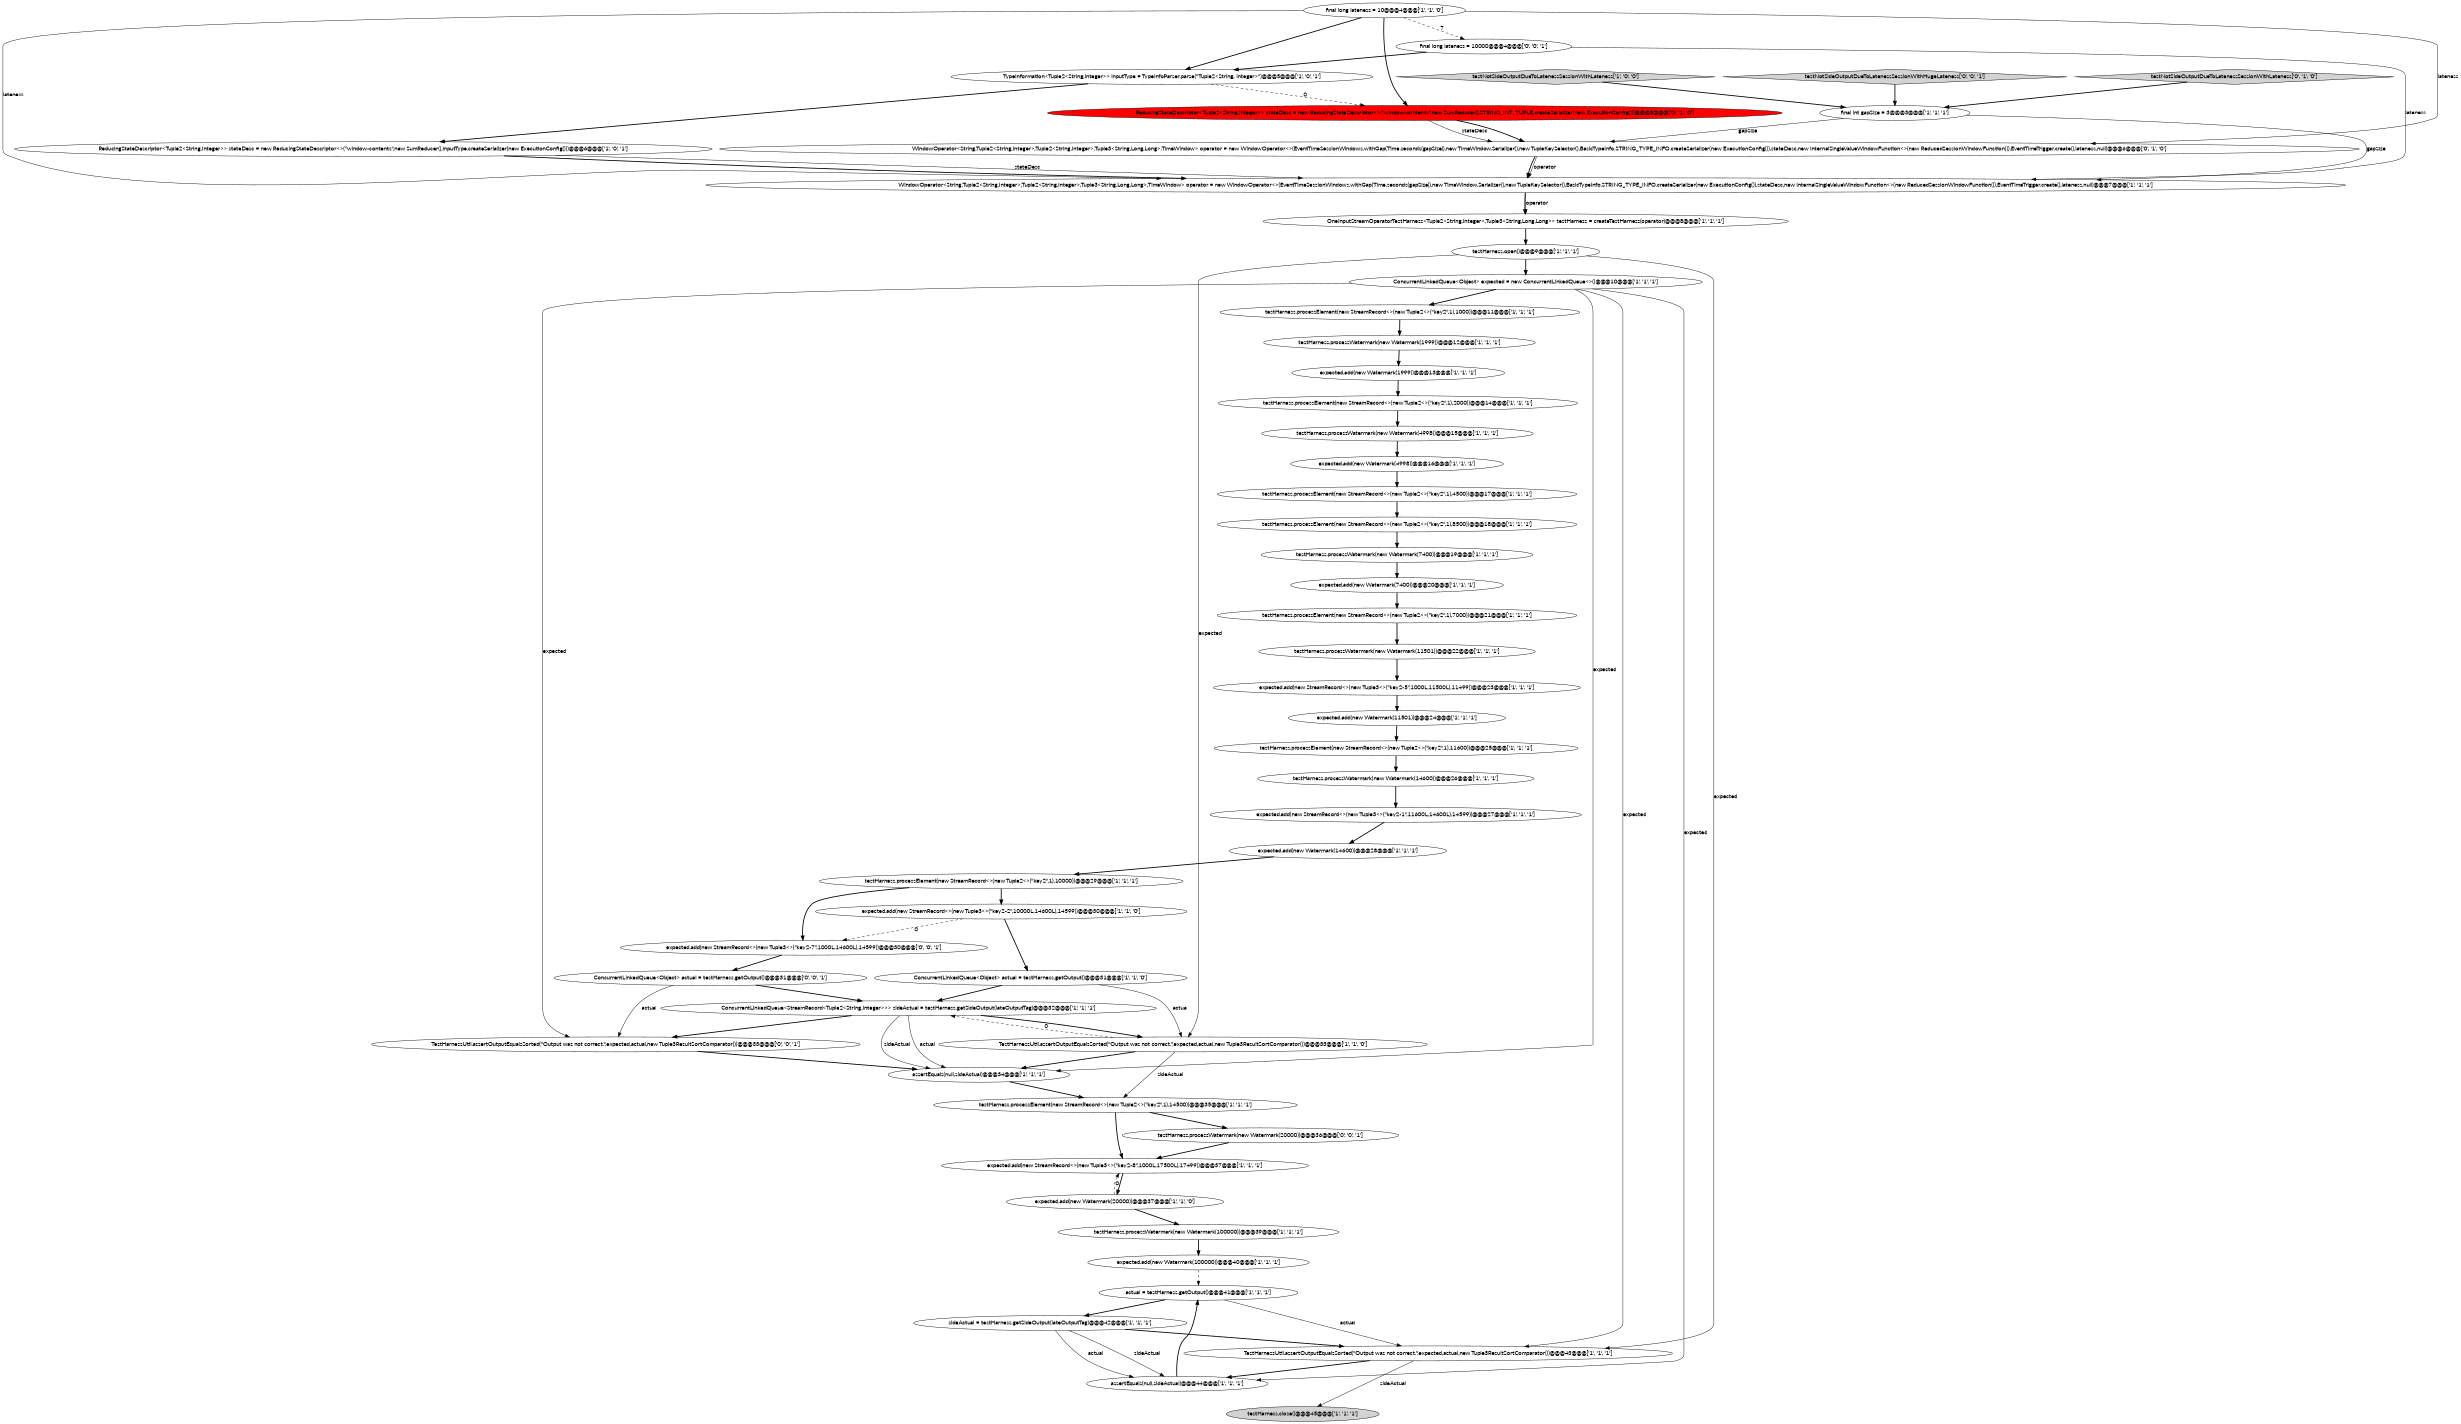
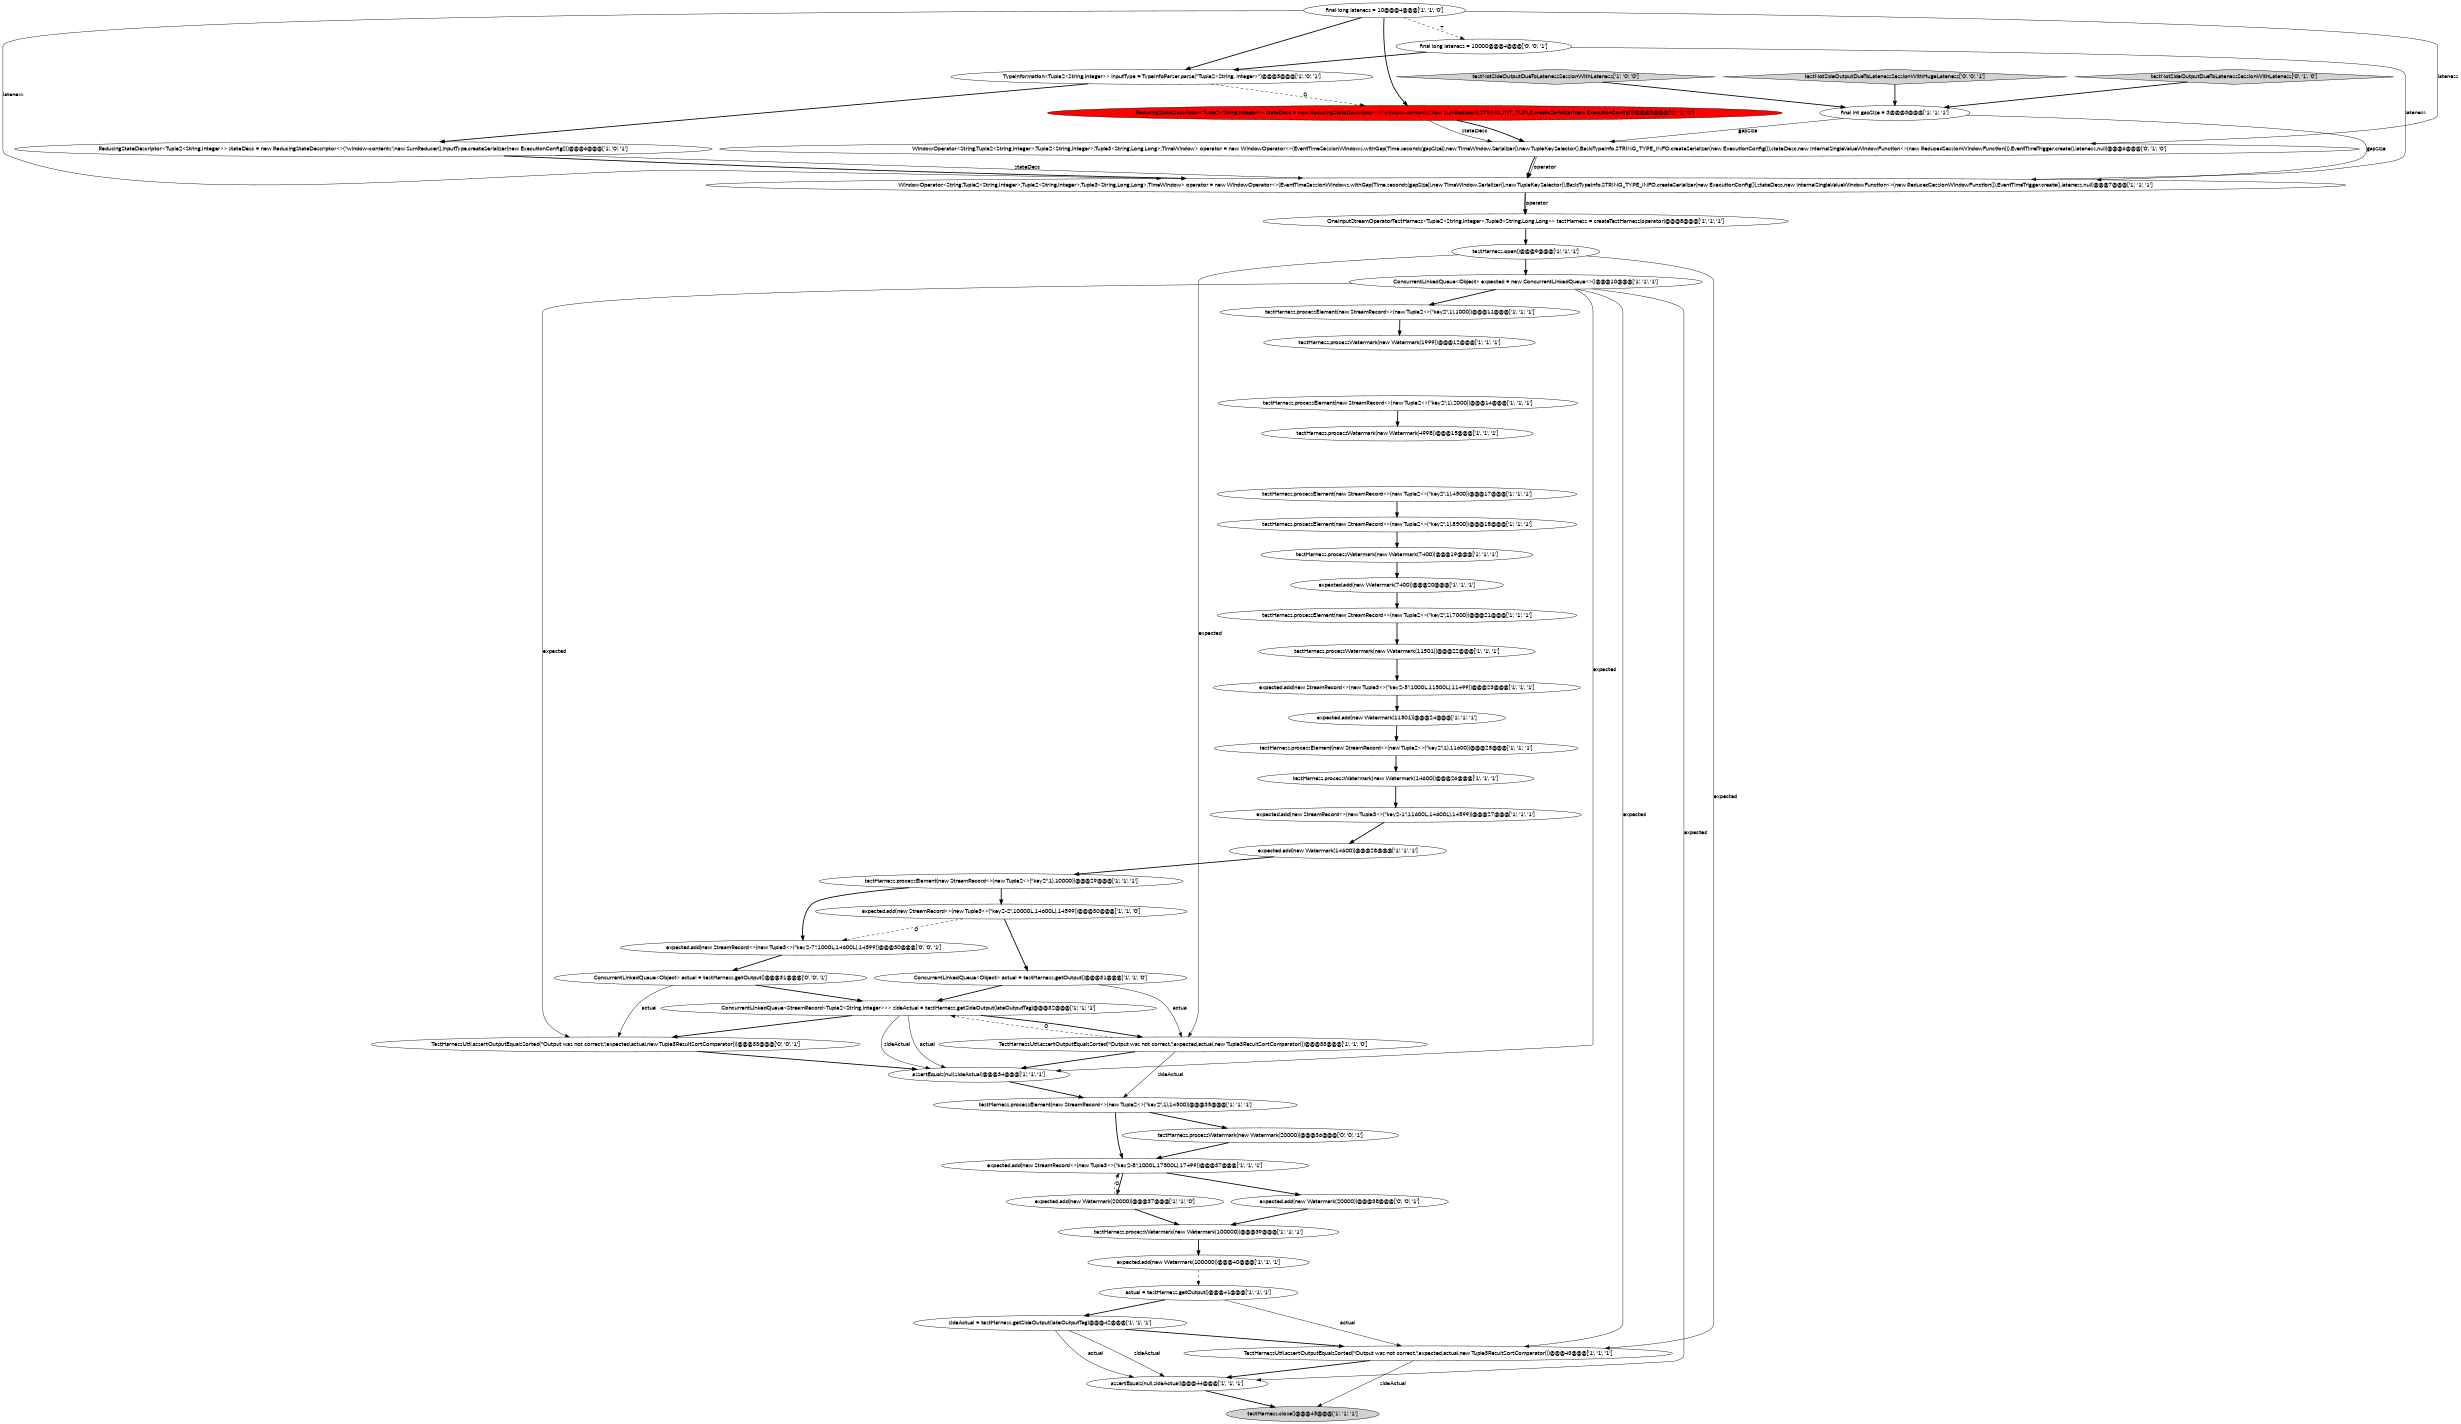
node "expected.add(new Watermark(1999))@@@13@@@['1', '1', '1']": removed
node "expected.add(new Watermark(4998))@@@16@@@['1', '1', '1']": removed
node "expected.add(new Watermark(20000))@@@38@@@['0', '0', '1']": added
edge "assertEquals(null,sideActual)@@@44@@@['1', '1', '1']" -> "actual = testHarness.getOutput()@@@41@@@['1', '1', '1']": now "assertEquals(null,sideActual)@@@44@@@['1', '1', '1']" -> "testHarness.close()@@@45@@@['1', '1', '1']"
